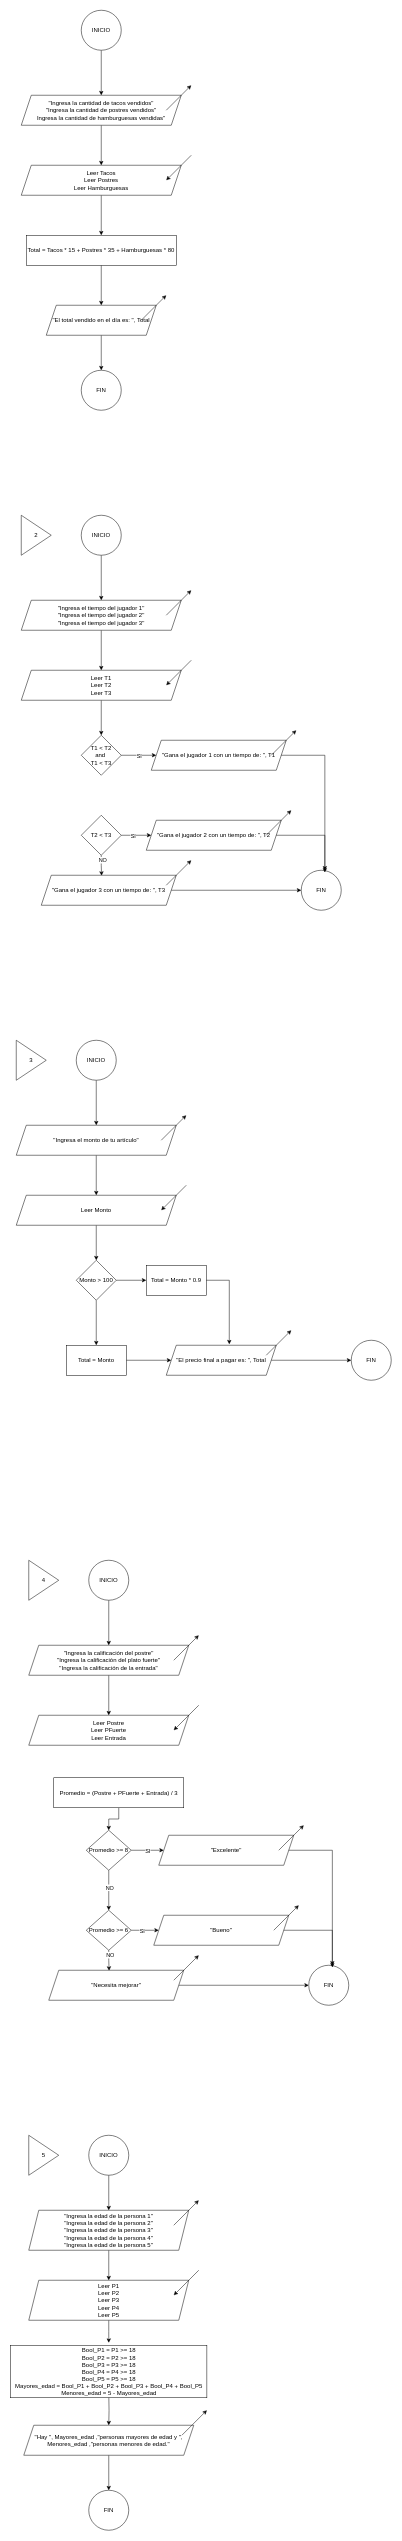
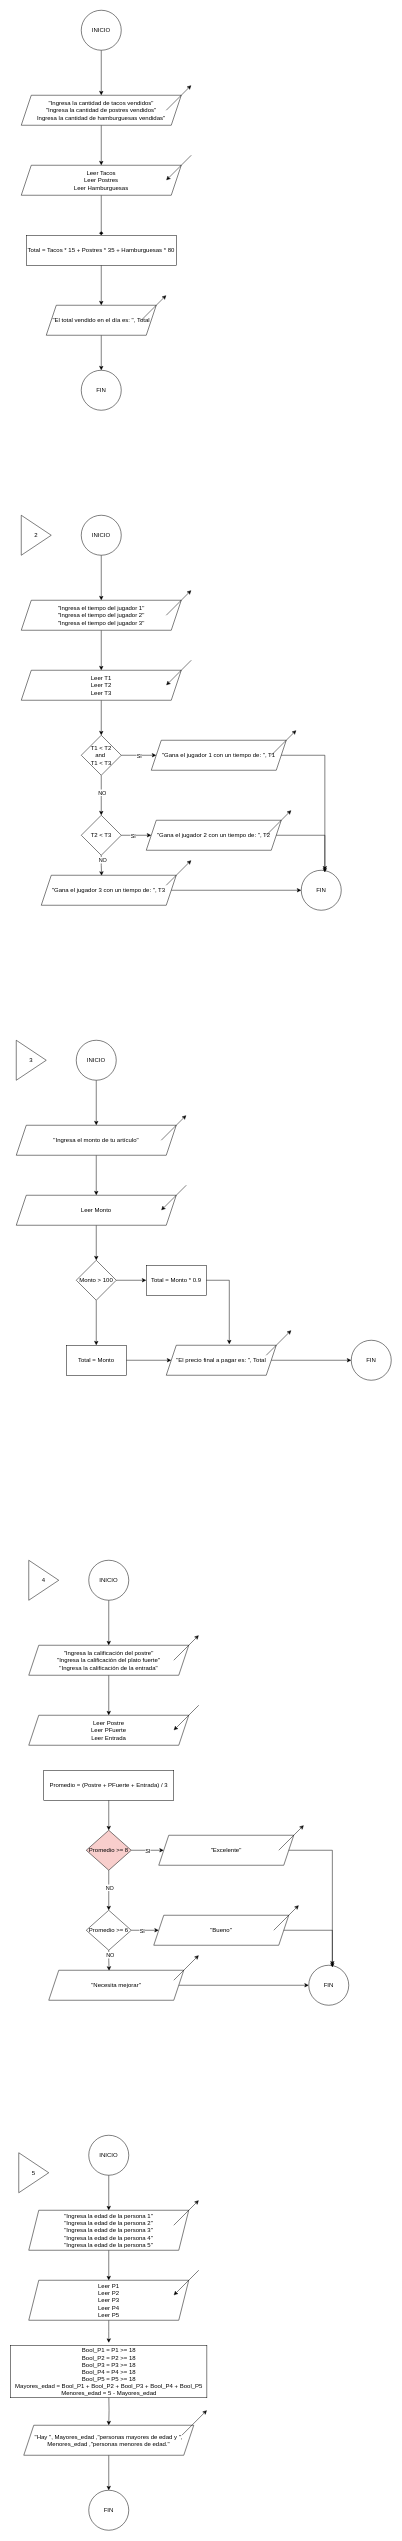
edge "Leer Tacos Leer Postres Leer Hamburguesas" -> "Total = Tacos * 15 + Postres * 35 + Hamburguesas * 80": arrowhead classic -> diamond
edge "T1 < T2 and T1 < T3" -> "T2 < T3": added, label "NO"
node "Promedio = (Postre + PFuerte + Entrada) / 3": moved (119, 1793) -> (109, 1785)
node "Promedio >= 8": fillcolor #ffffff -> #f8cecc
node "5": moved (44, 2155) -> (34, 2173)
